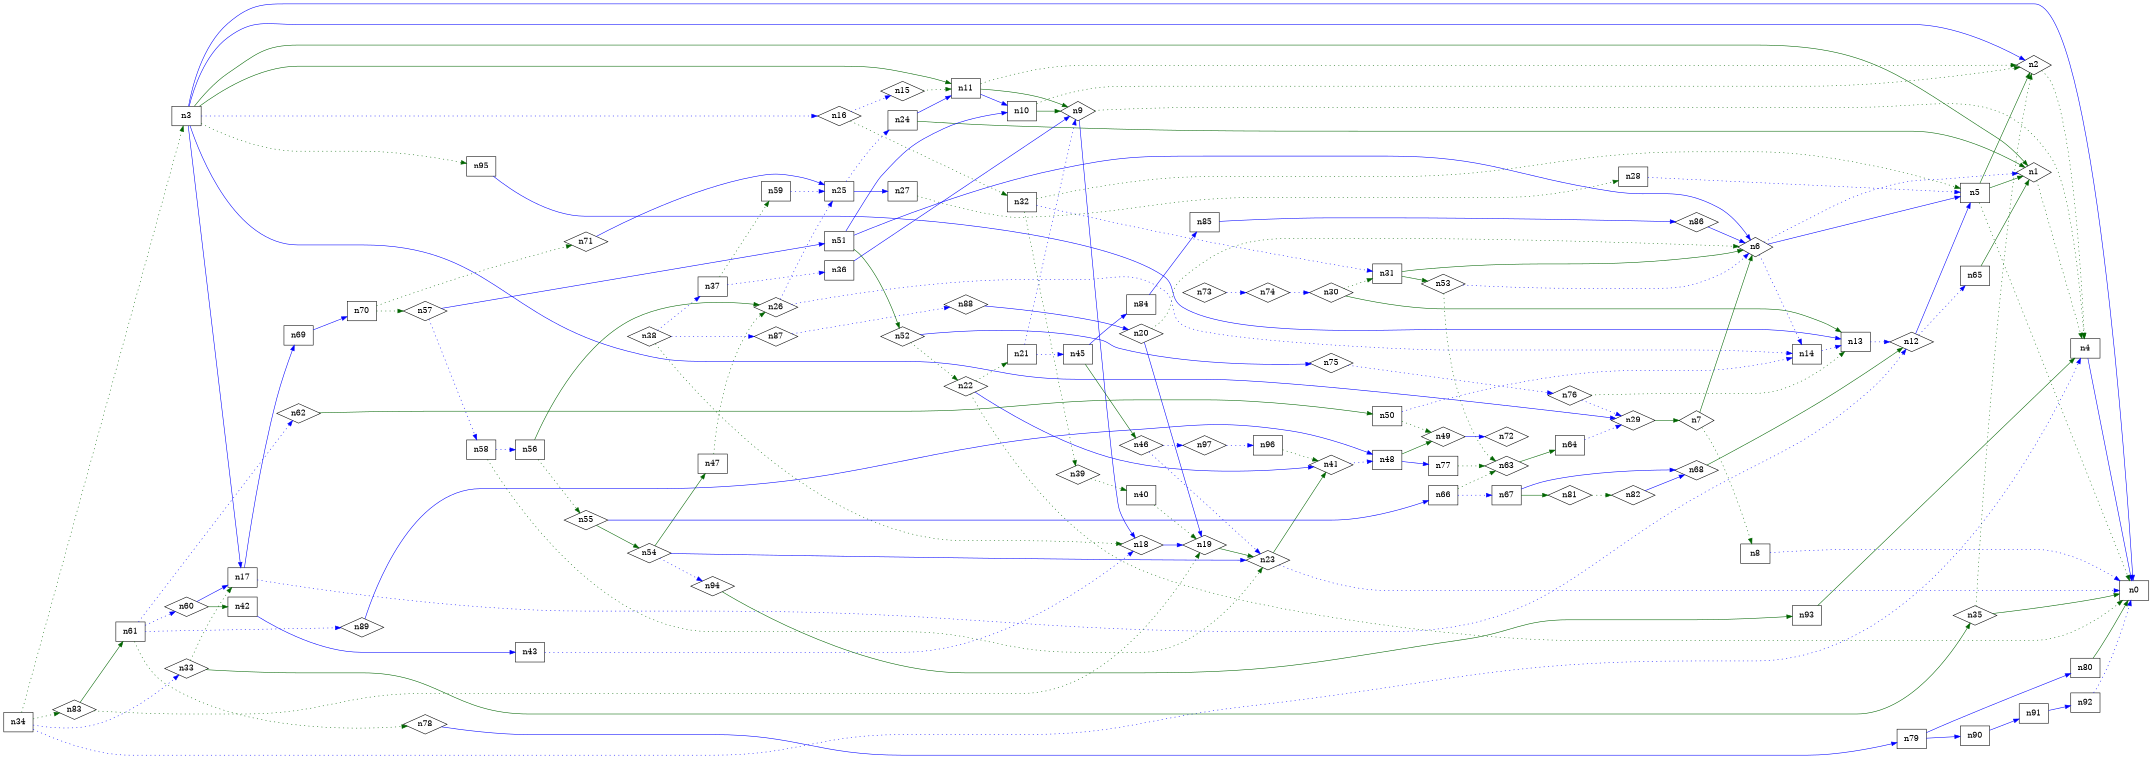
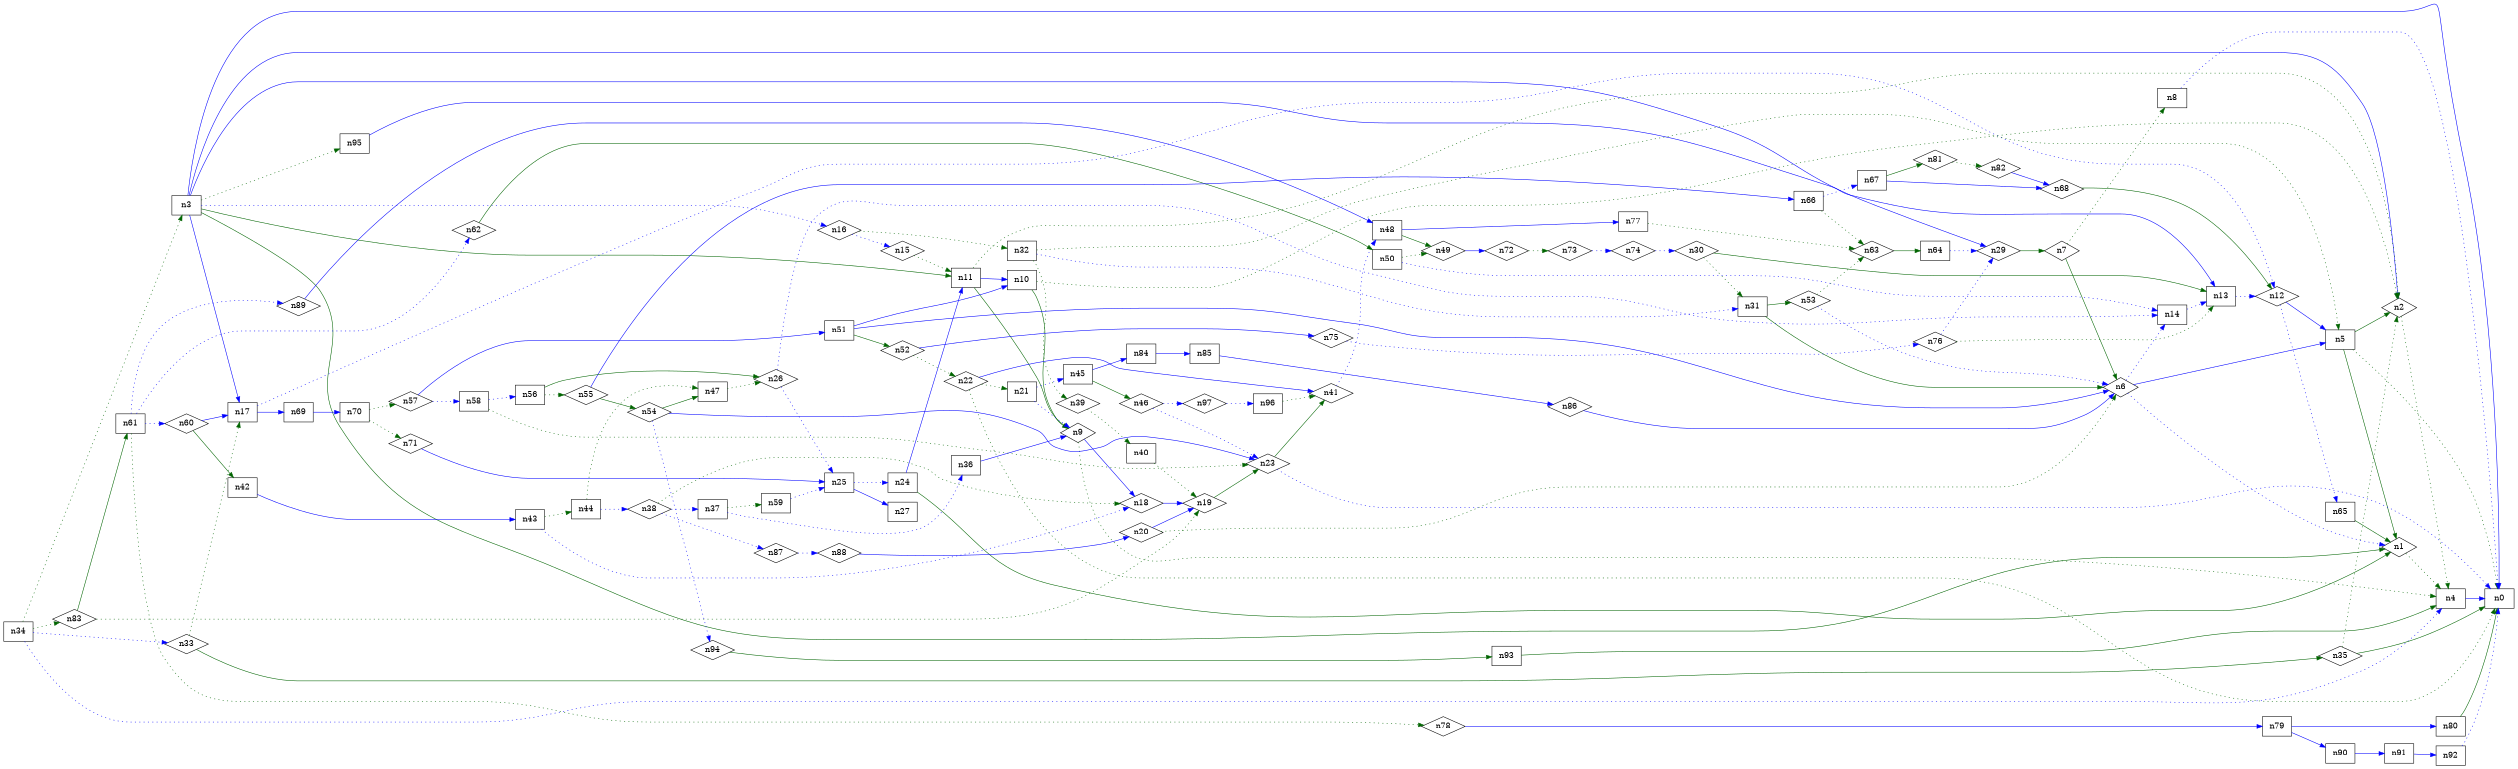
node "n28": removed
edge "n72" -> "n73": added
node "n44": added
